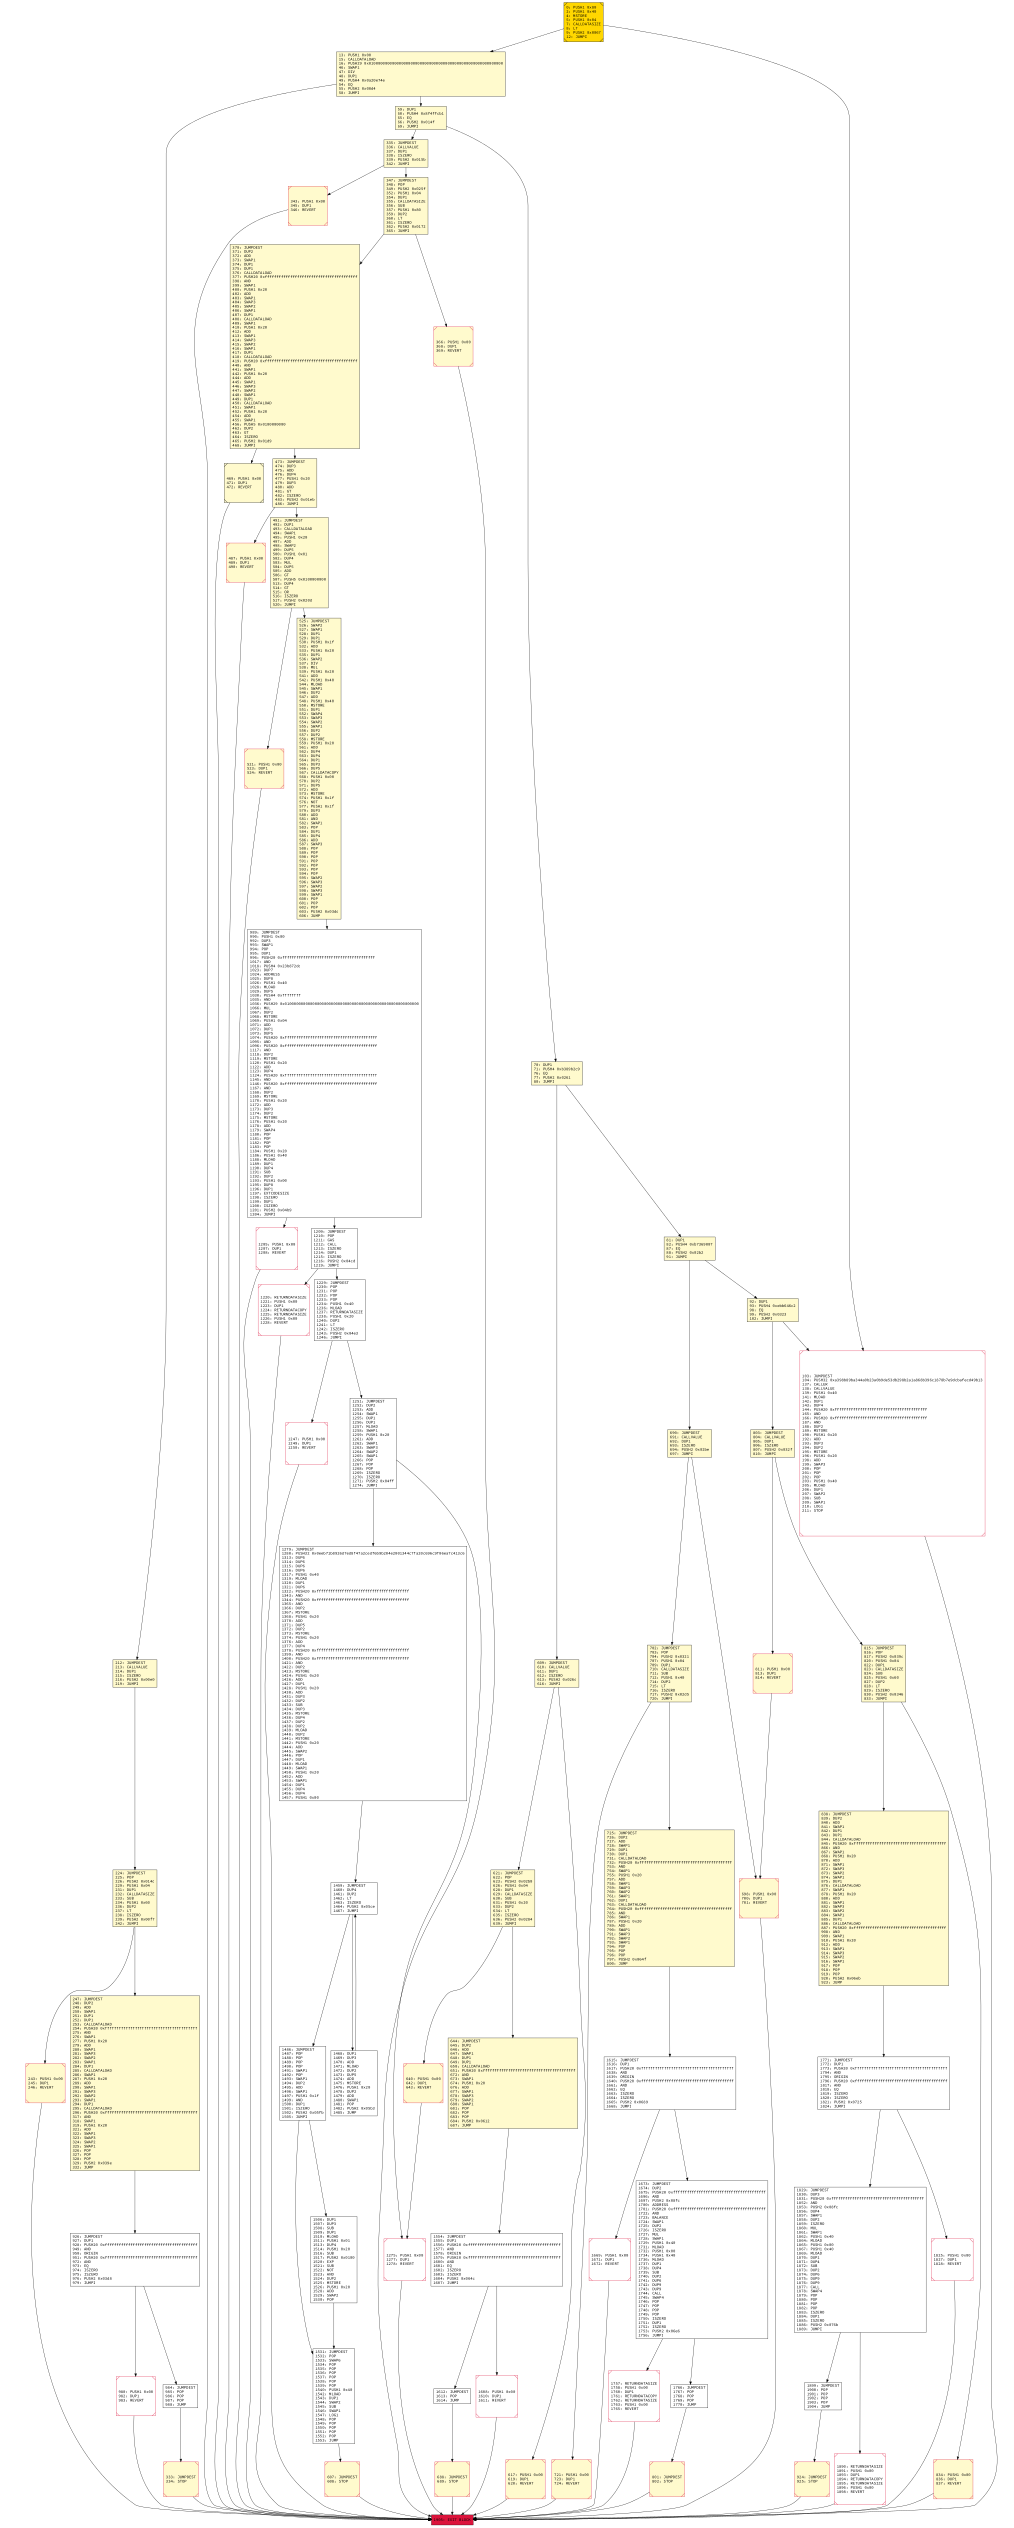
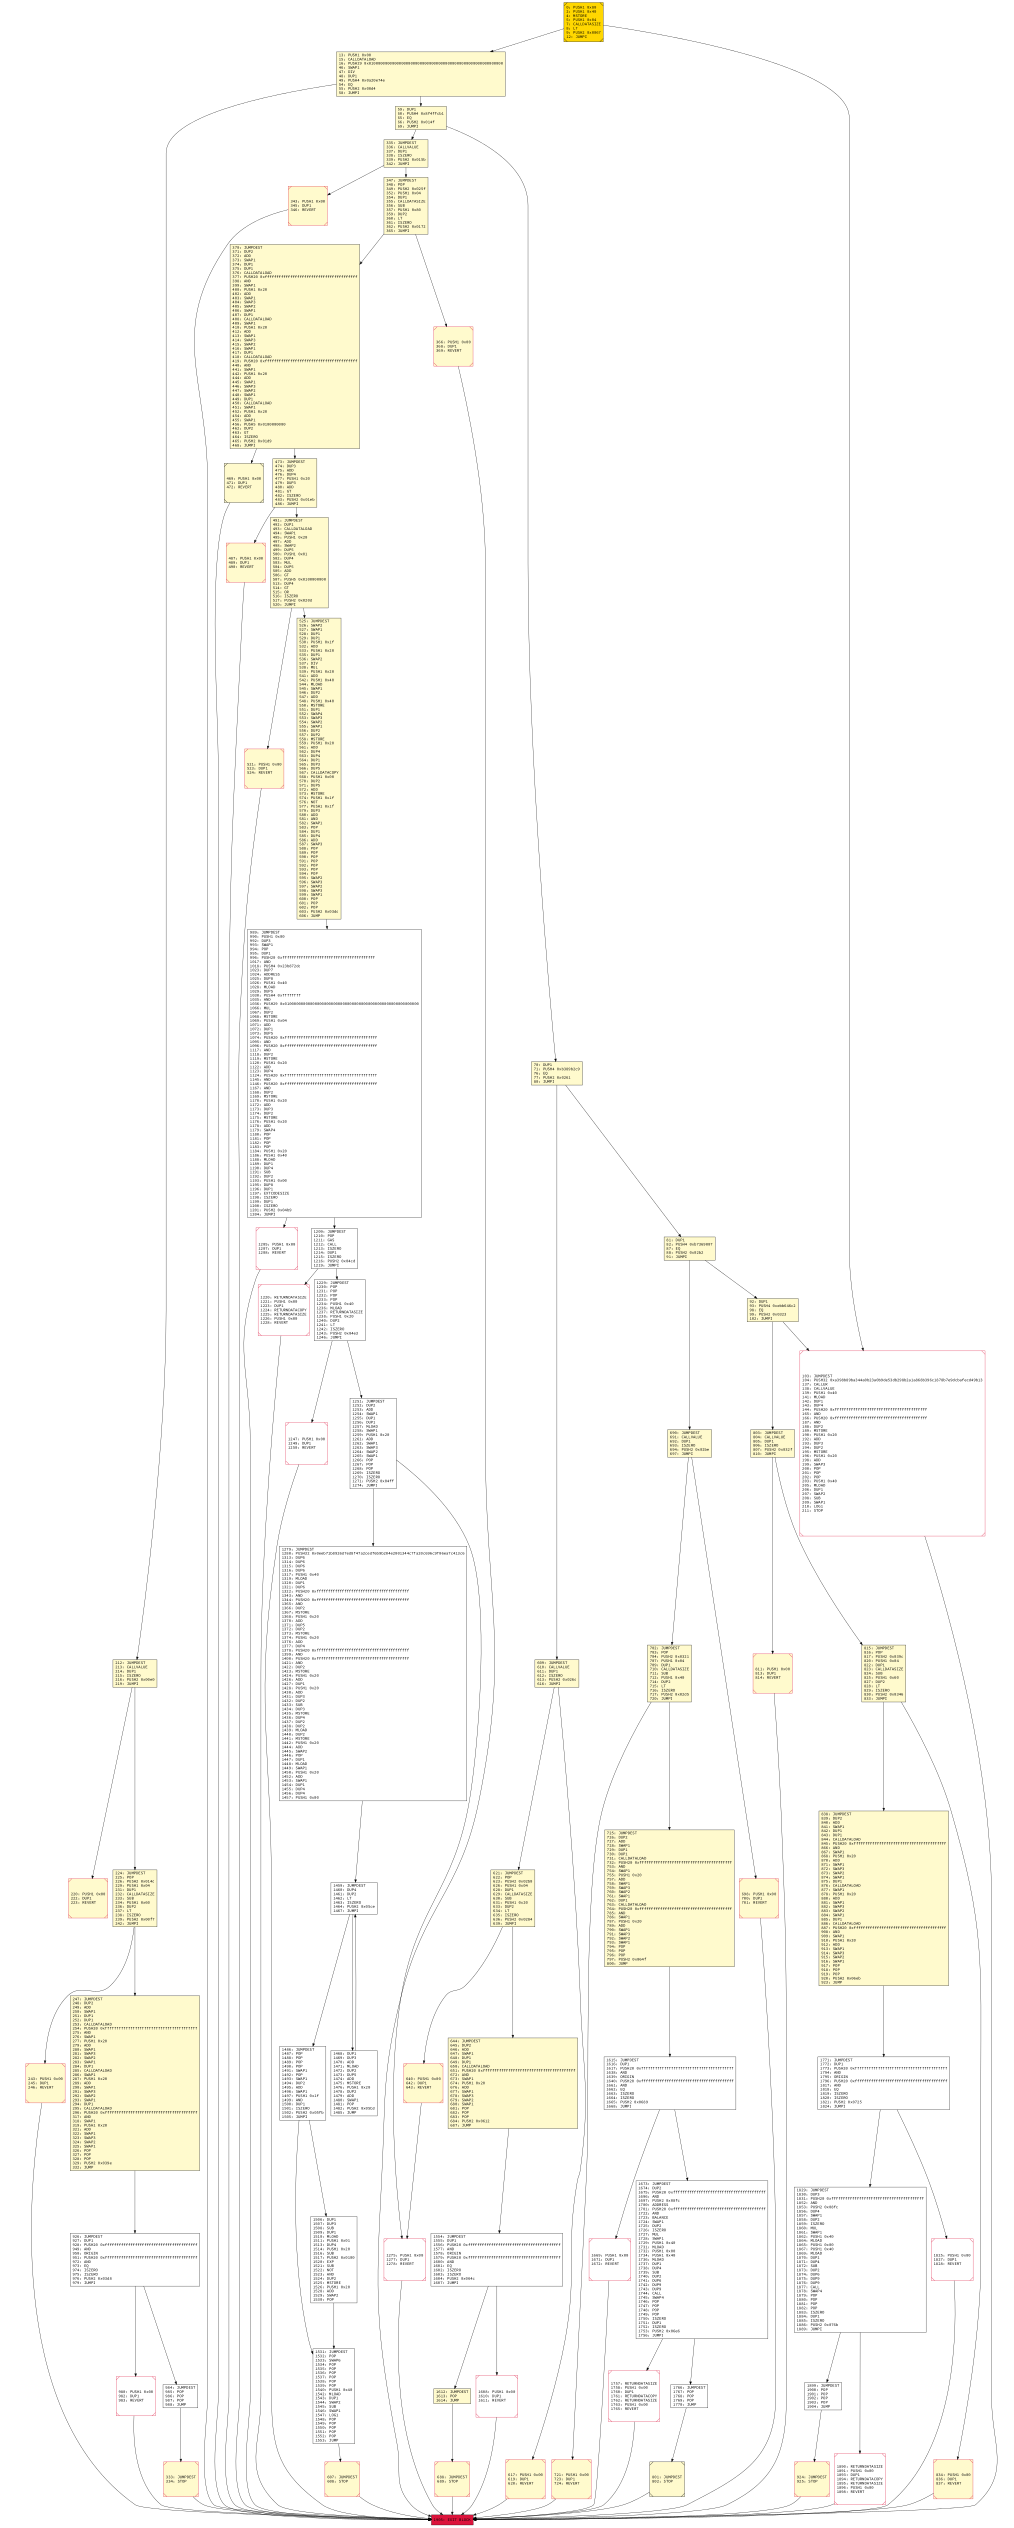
edge "811: PUSH1 0x00 813: DUP1 814: REVERT" -> "698: PUSH1 0x00 700: DUP1 701: REVERT": now "811: PUSH1 0x00 813: DUP1 814: REVERT" -> "1905: EXIT BLOCK"
node "220: PUSH1 0x00 222: DUP1 223: REVERT": added
node "1612: JUMPDEST 1613: POP 1614: JUMP": fillcolor white -> lemonchiffon
node "801: JUMPDEST 802: STOP": color crimson -> black
